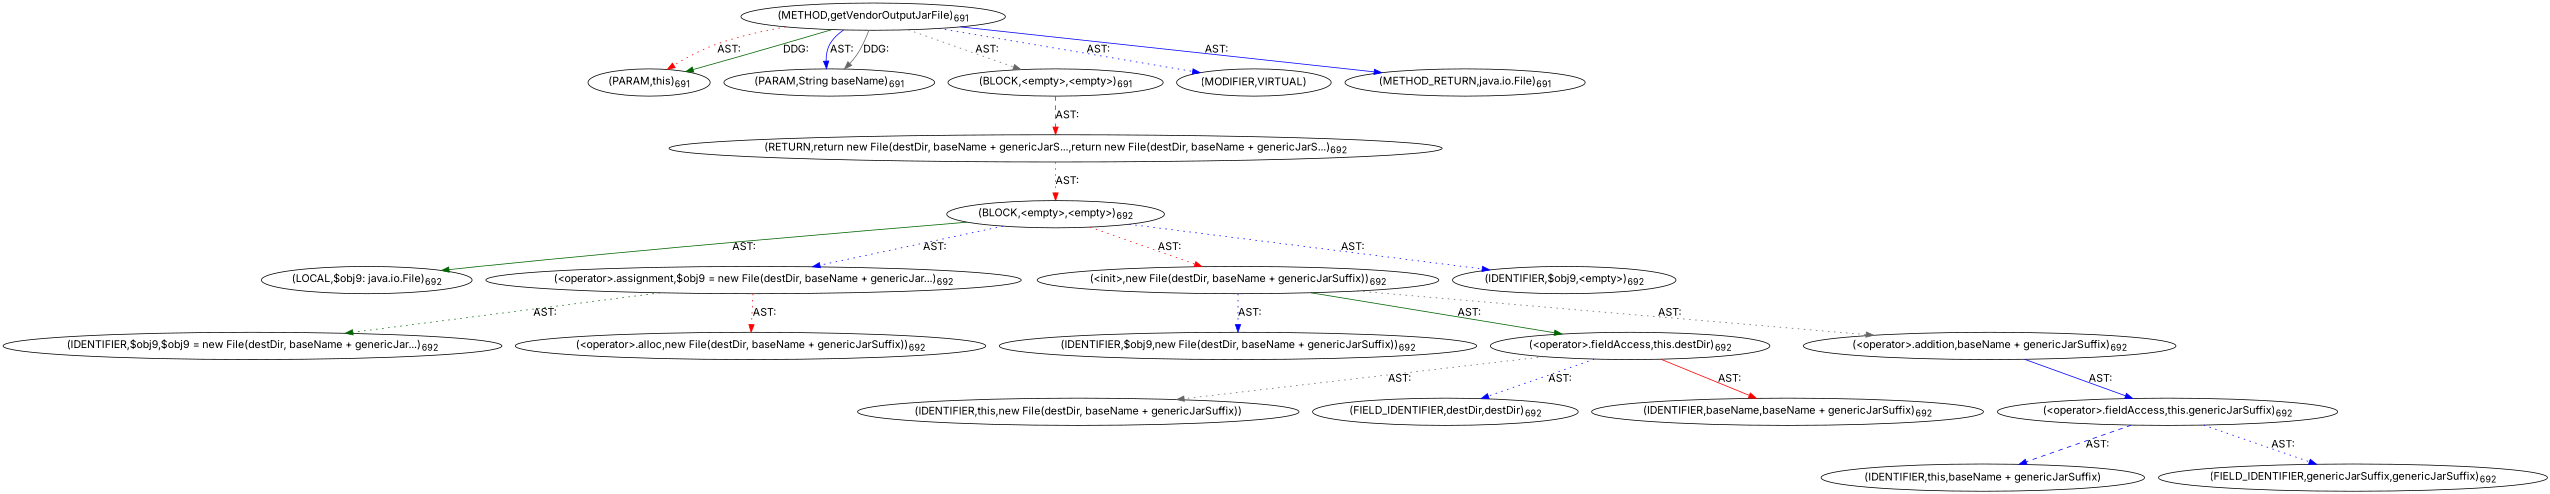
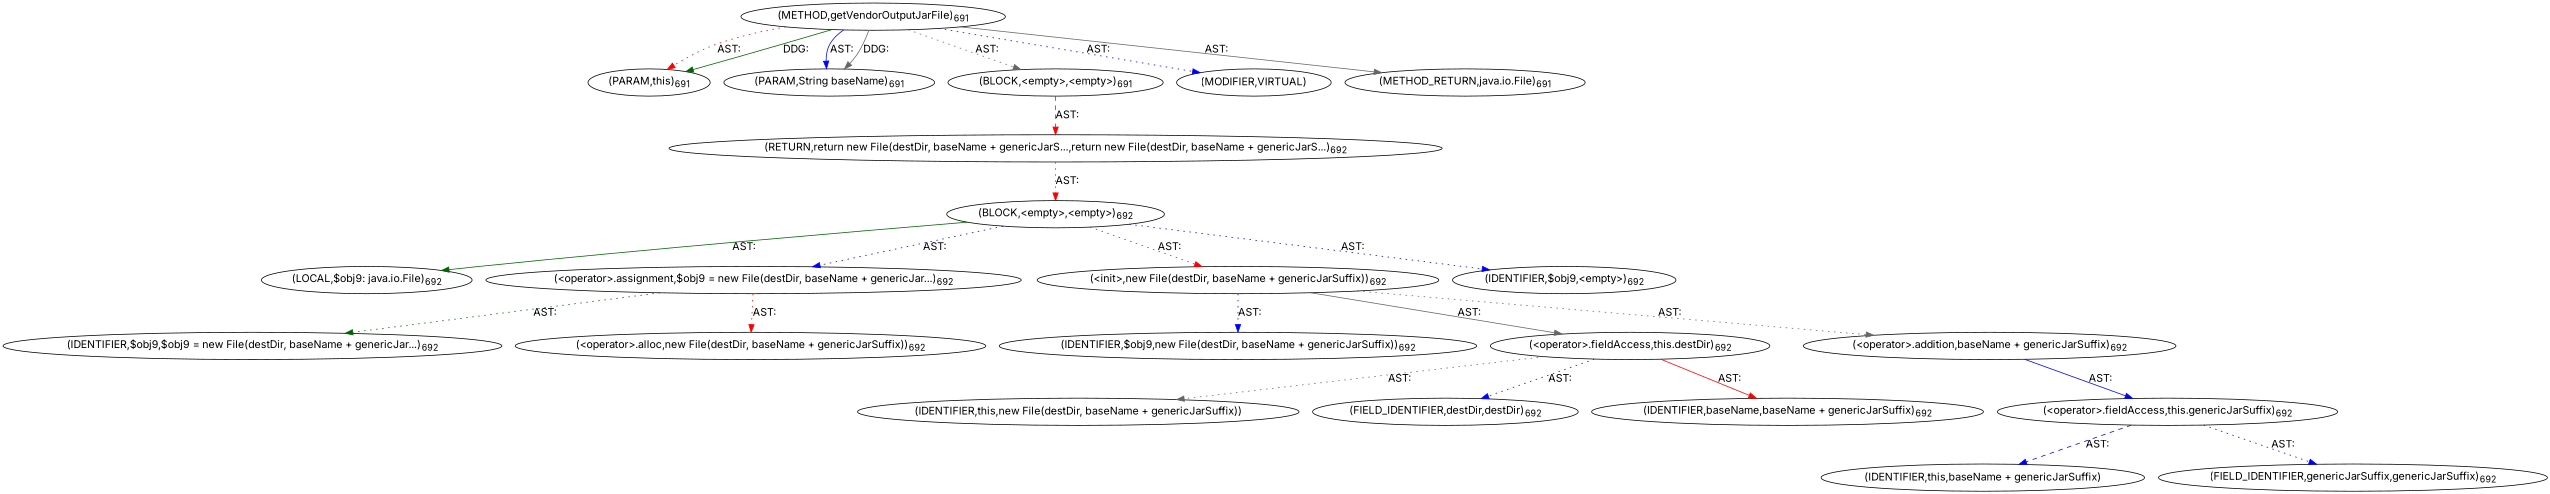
edge "(METHOD,getVendorOutputJarFile)" -> "(METHOD_RETURN,java.io.File)": color blue -> gray40
edge "(<init>,new File(destDir, baseName + genericJarSuffix))" -> "(<operator>.fieldAccess,this.destDir)": color darkgreen -> gray40
